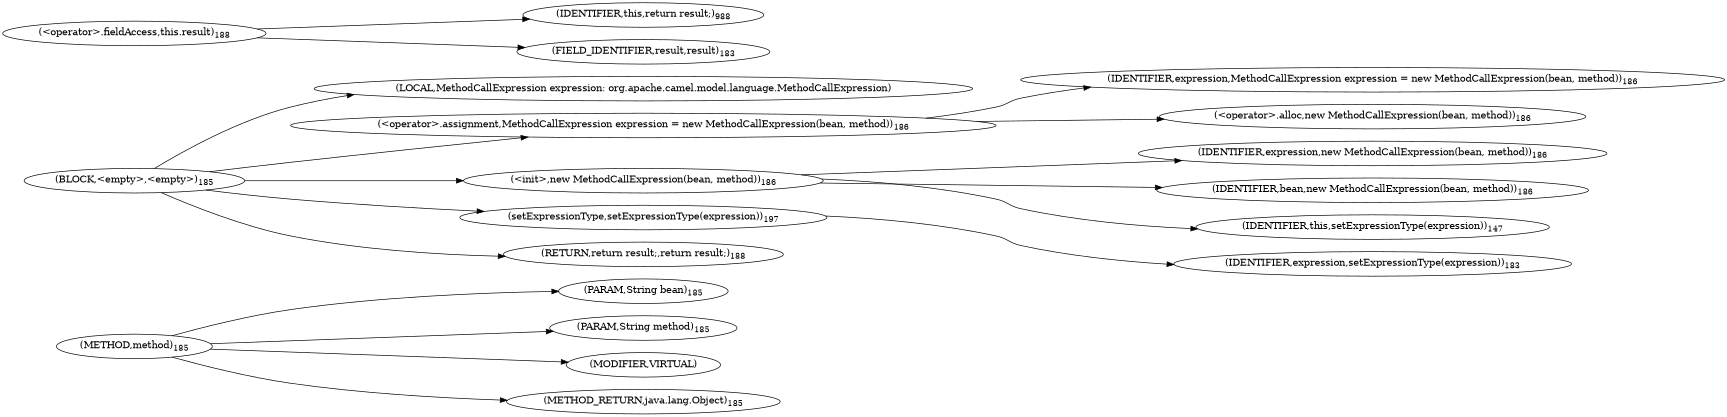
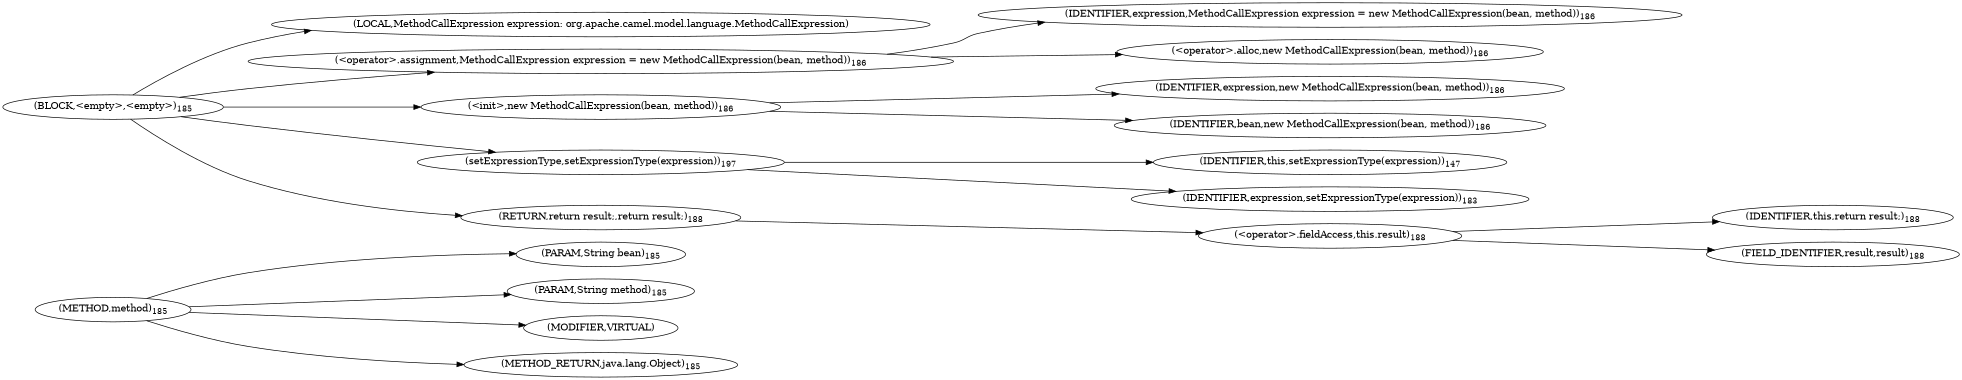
node "(IDENTIFIER,this,return result;)": text "988" -> "188"
node "(FIELD_IDENTIFIER,result,result)": text "183" -> "188"
edge "(<init>,new MethodCallExpression(bean, method))" -> "(IDENTIFIER,this,setExpressionType(expression))": now "(setExpressionType,setExpressionType(expression))" -> "(IDENTIFIER,this,setExpressionType(expression))"
edge "(RETURN,return result;,return result;)" -> "(<operator>.fieldAccess,this.result)": added
